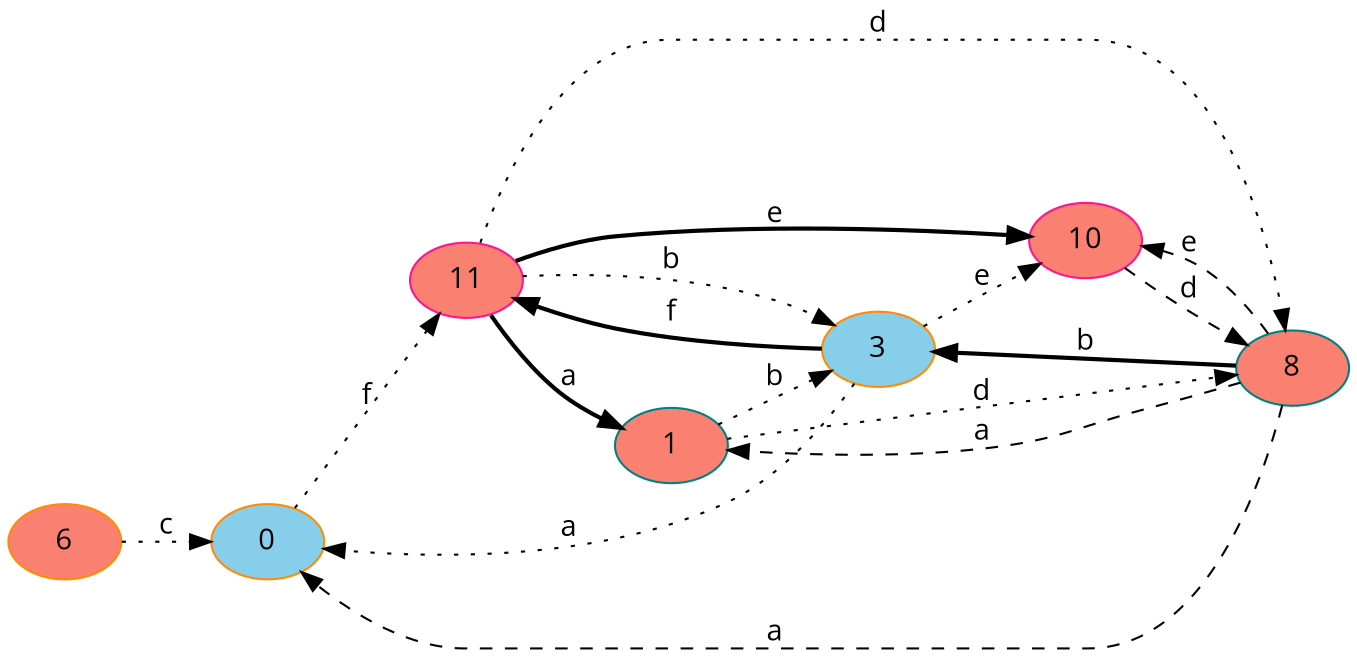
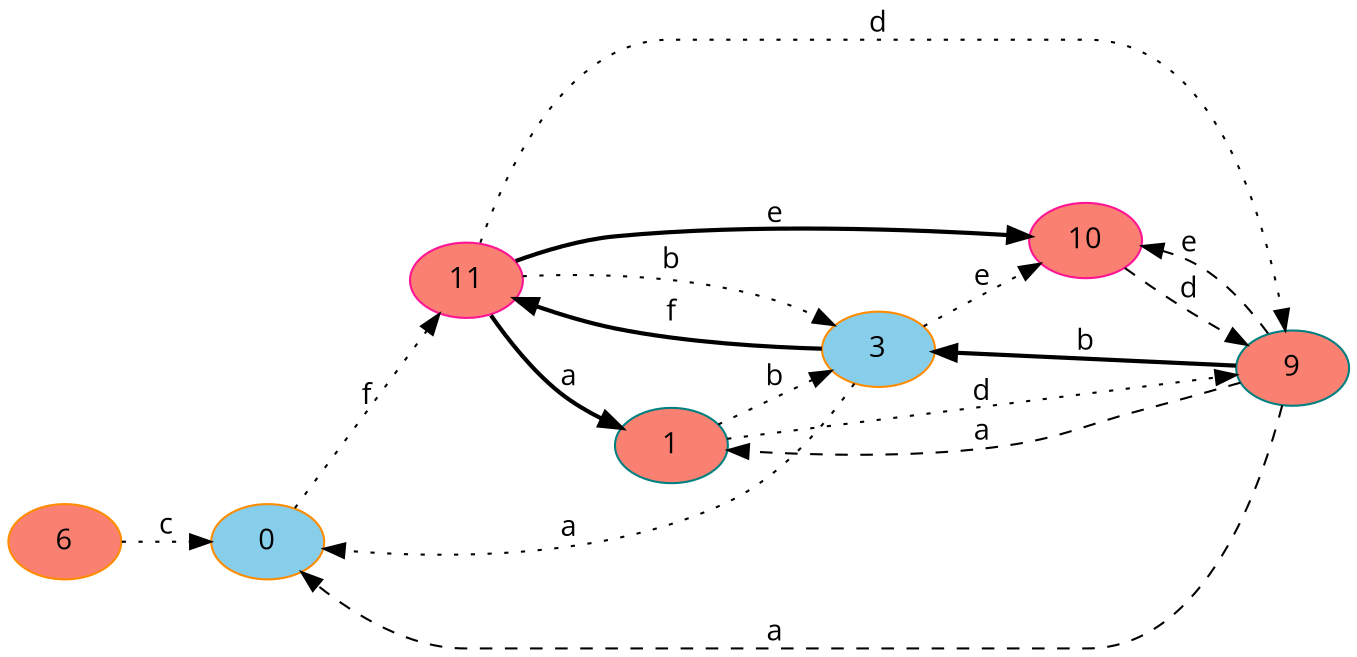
node "8": label "8" -> "9"
